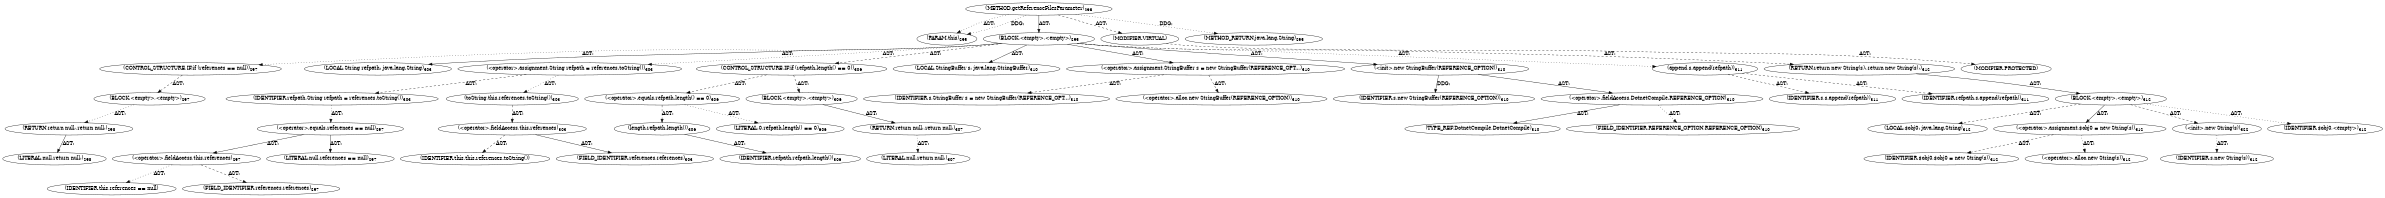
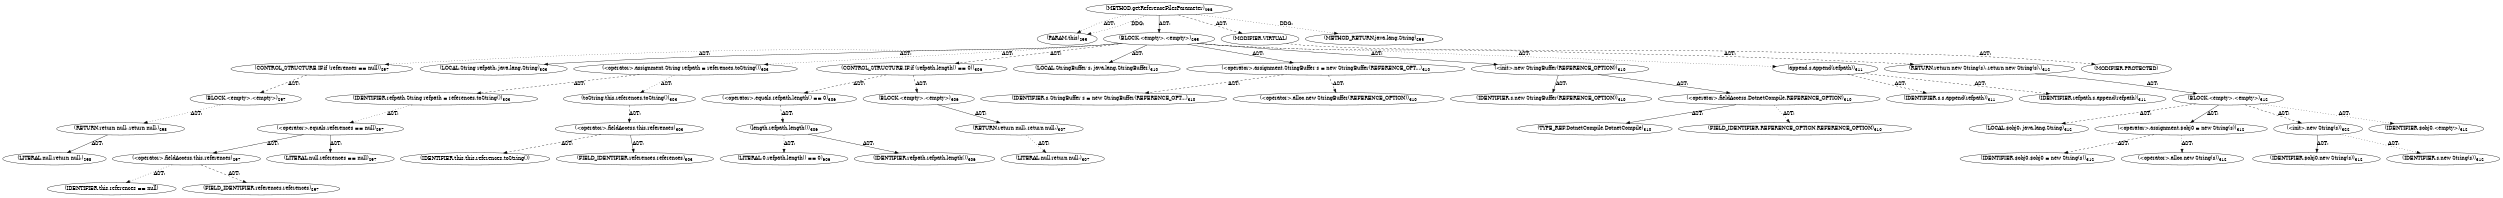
edge "(<init>,new StringBuffer(REFERENCE_OPTION))" -> "(IDENTIFIER,s,new StringBuffer(REFERENCE_OPTION))": label "DDG: " -> "AST: "
edge "(<operator>.equals,refpath.length() == 0)" -> "(LITERAL,0,refpath.length() == 0)": now "(length,refpath.length())" -> "(LITERAL,0,refpath.length() == 0)"
node "(IDENTIFIER,$obj0,new String(s))": added
